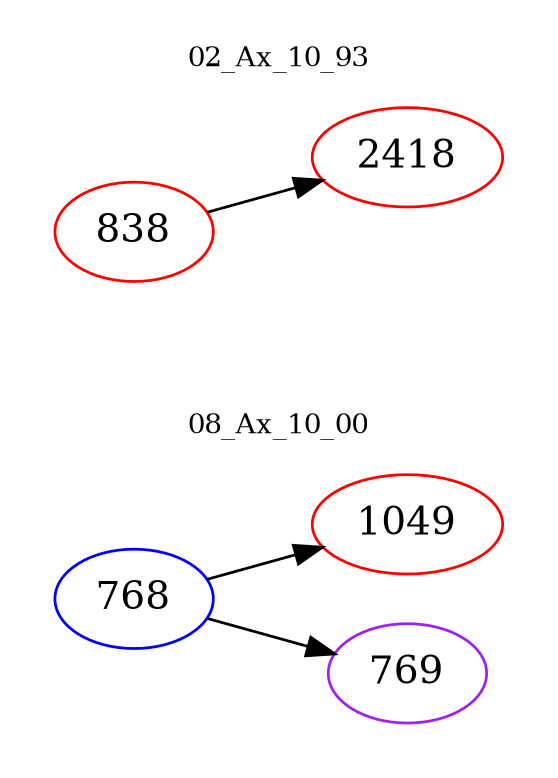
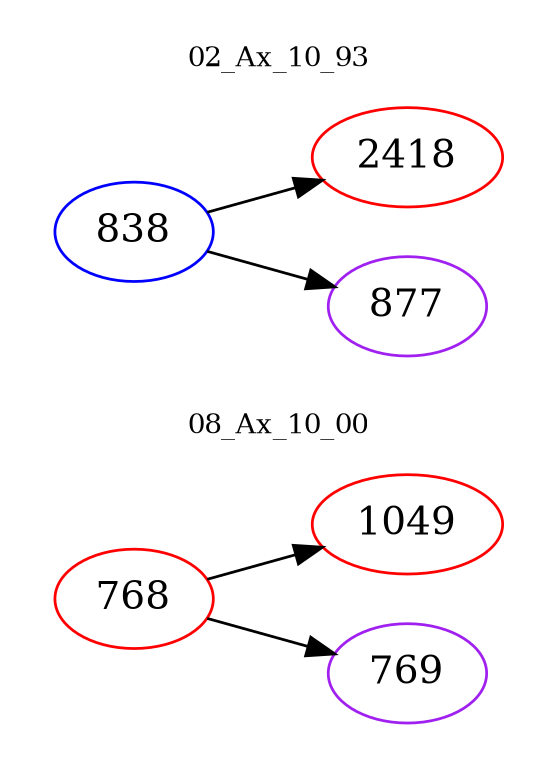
node "838": color red -> blue
node "877": added
node "768": color blue -> red
